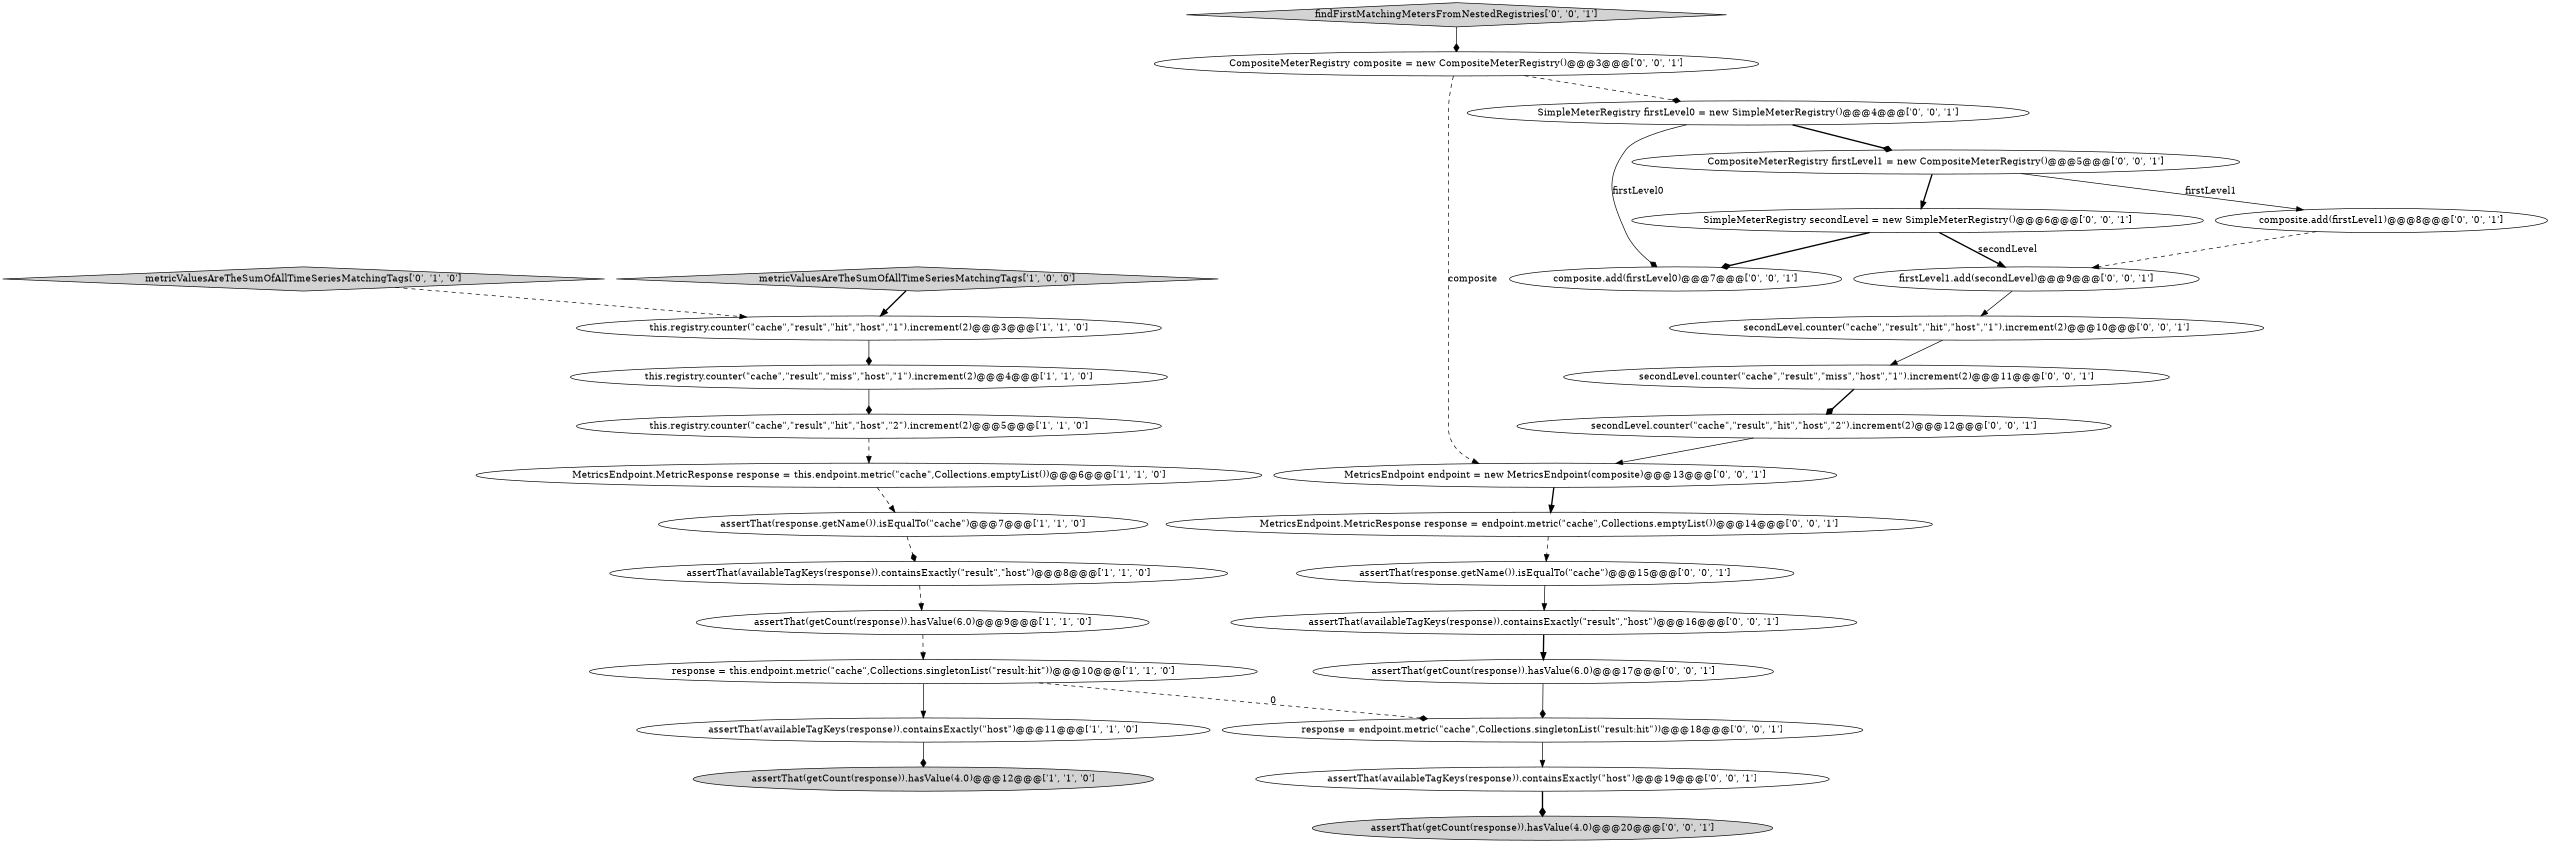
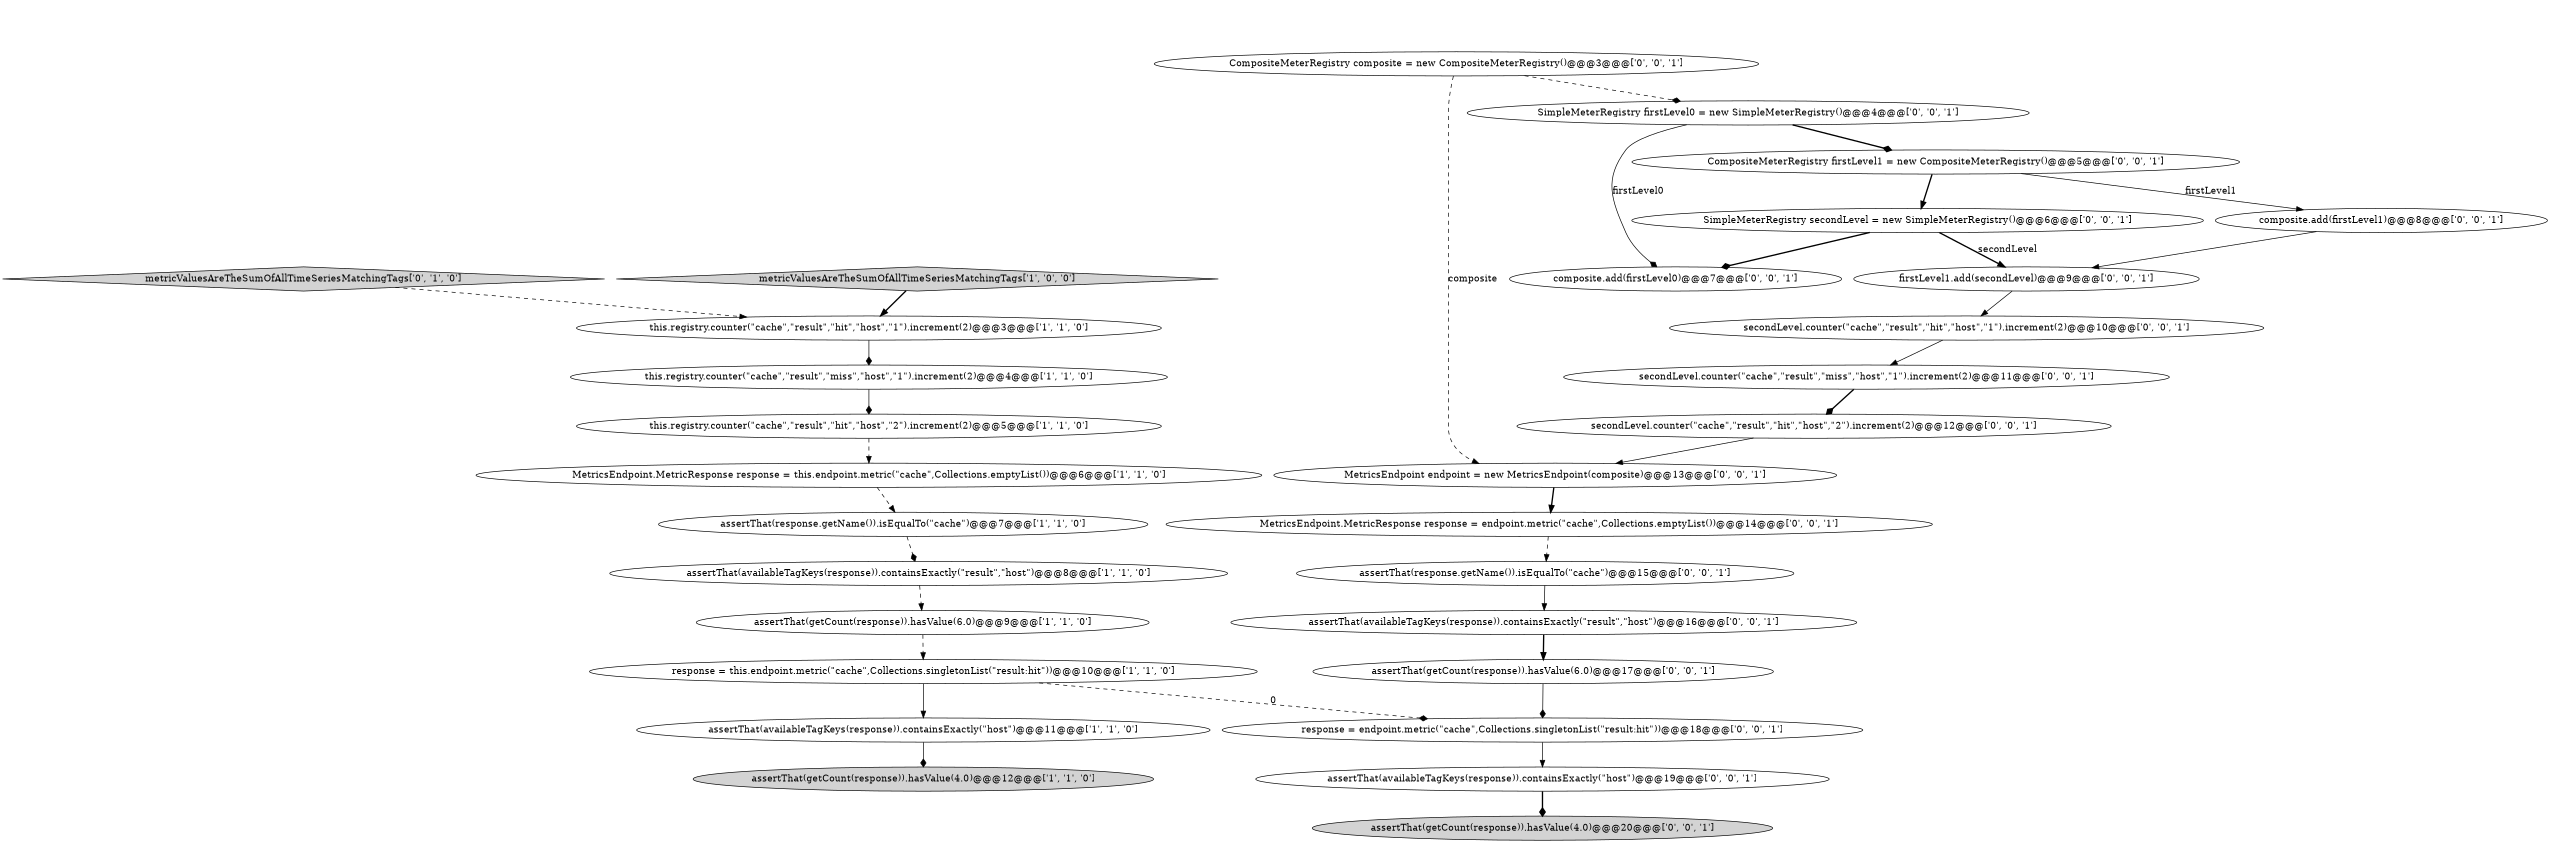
node "findFirstMatchingMetersFromNestedRegistries['0', '0', '1']": removed
edge "composite.add(firstLevel1)@@@8@@@['0', '0', '1']" -> "firstLevel1.add(secondLevel)@@@9@@@['0', '0', '1']": style dashed -> solid
